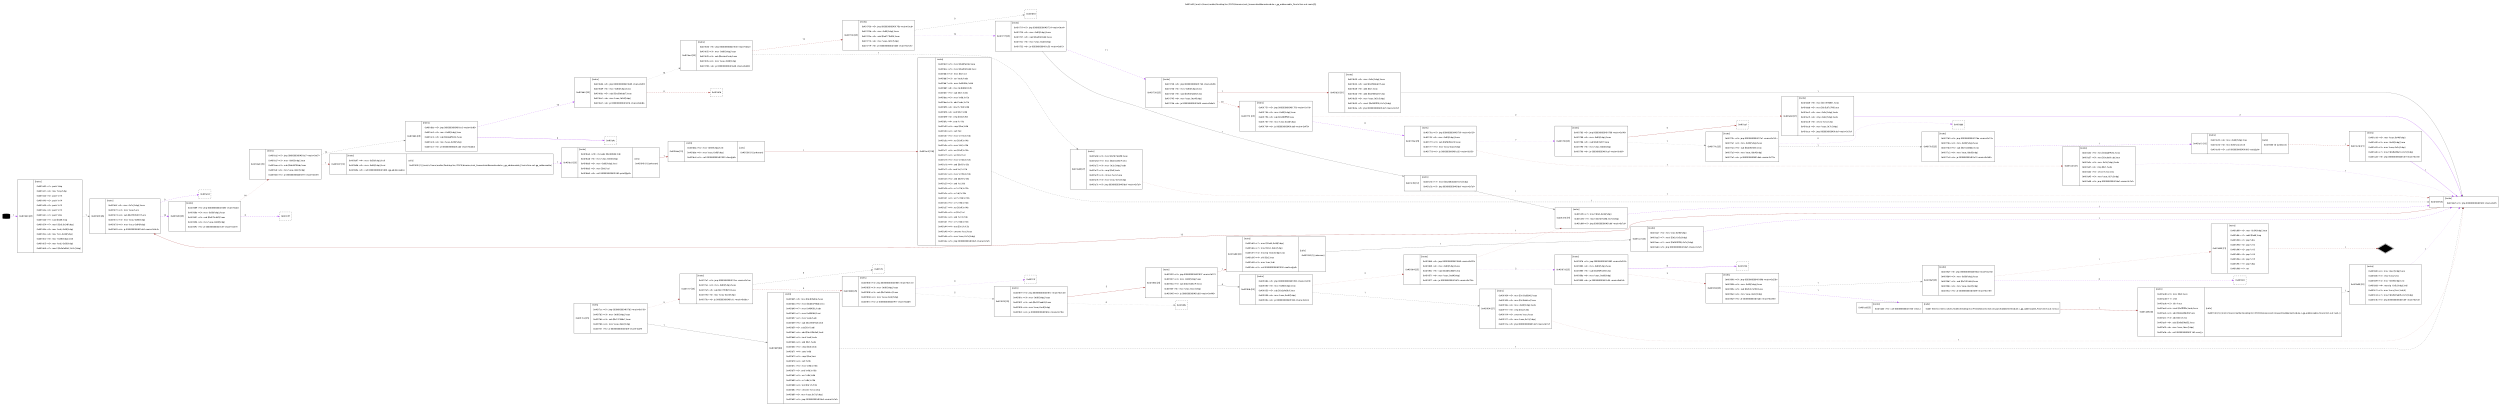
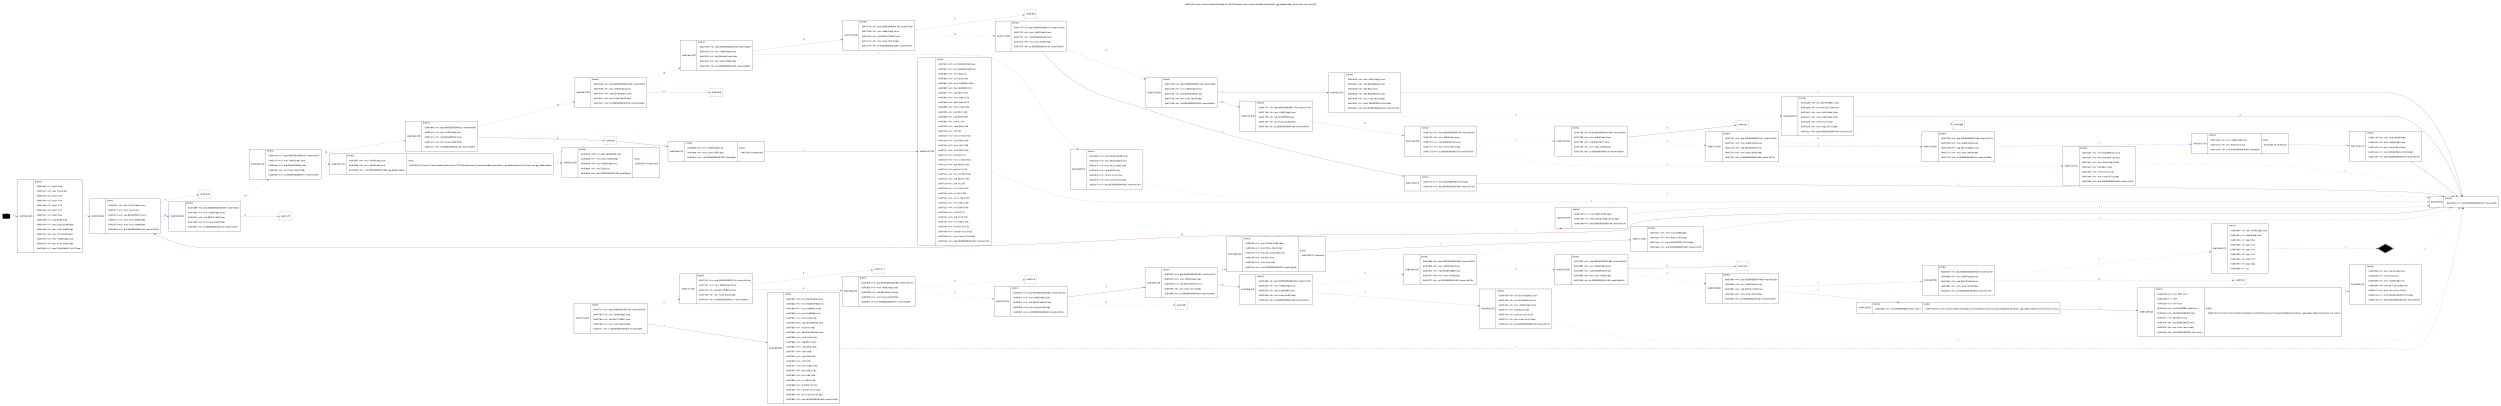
edge "0x401ba3 [23]" -> "0x401bba [15]": now "0x401a4d" -> "0x401bba [15]"
edge "0x401c53 [12]" -> "0x401d76 [19]": now "0x401c53 [12]" -> "0x401def [5]"
